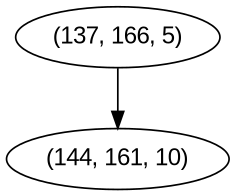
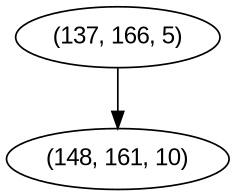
node "(144, 161, 10)": label "(144, 161, 10)" -> "(148, 161, 10)"
